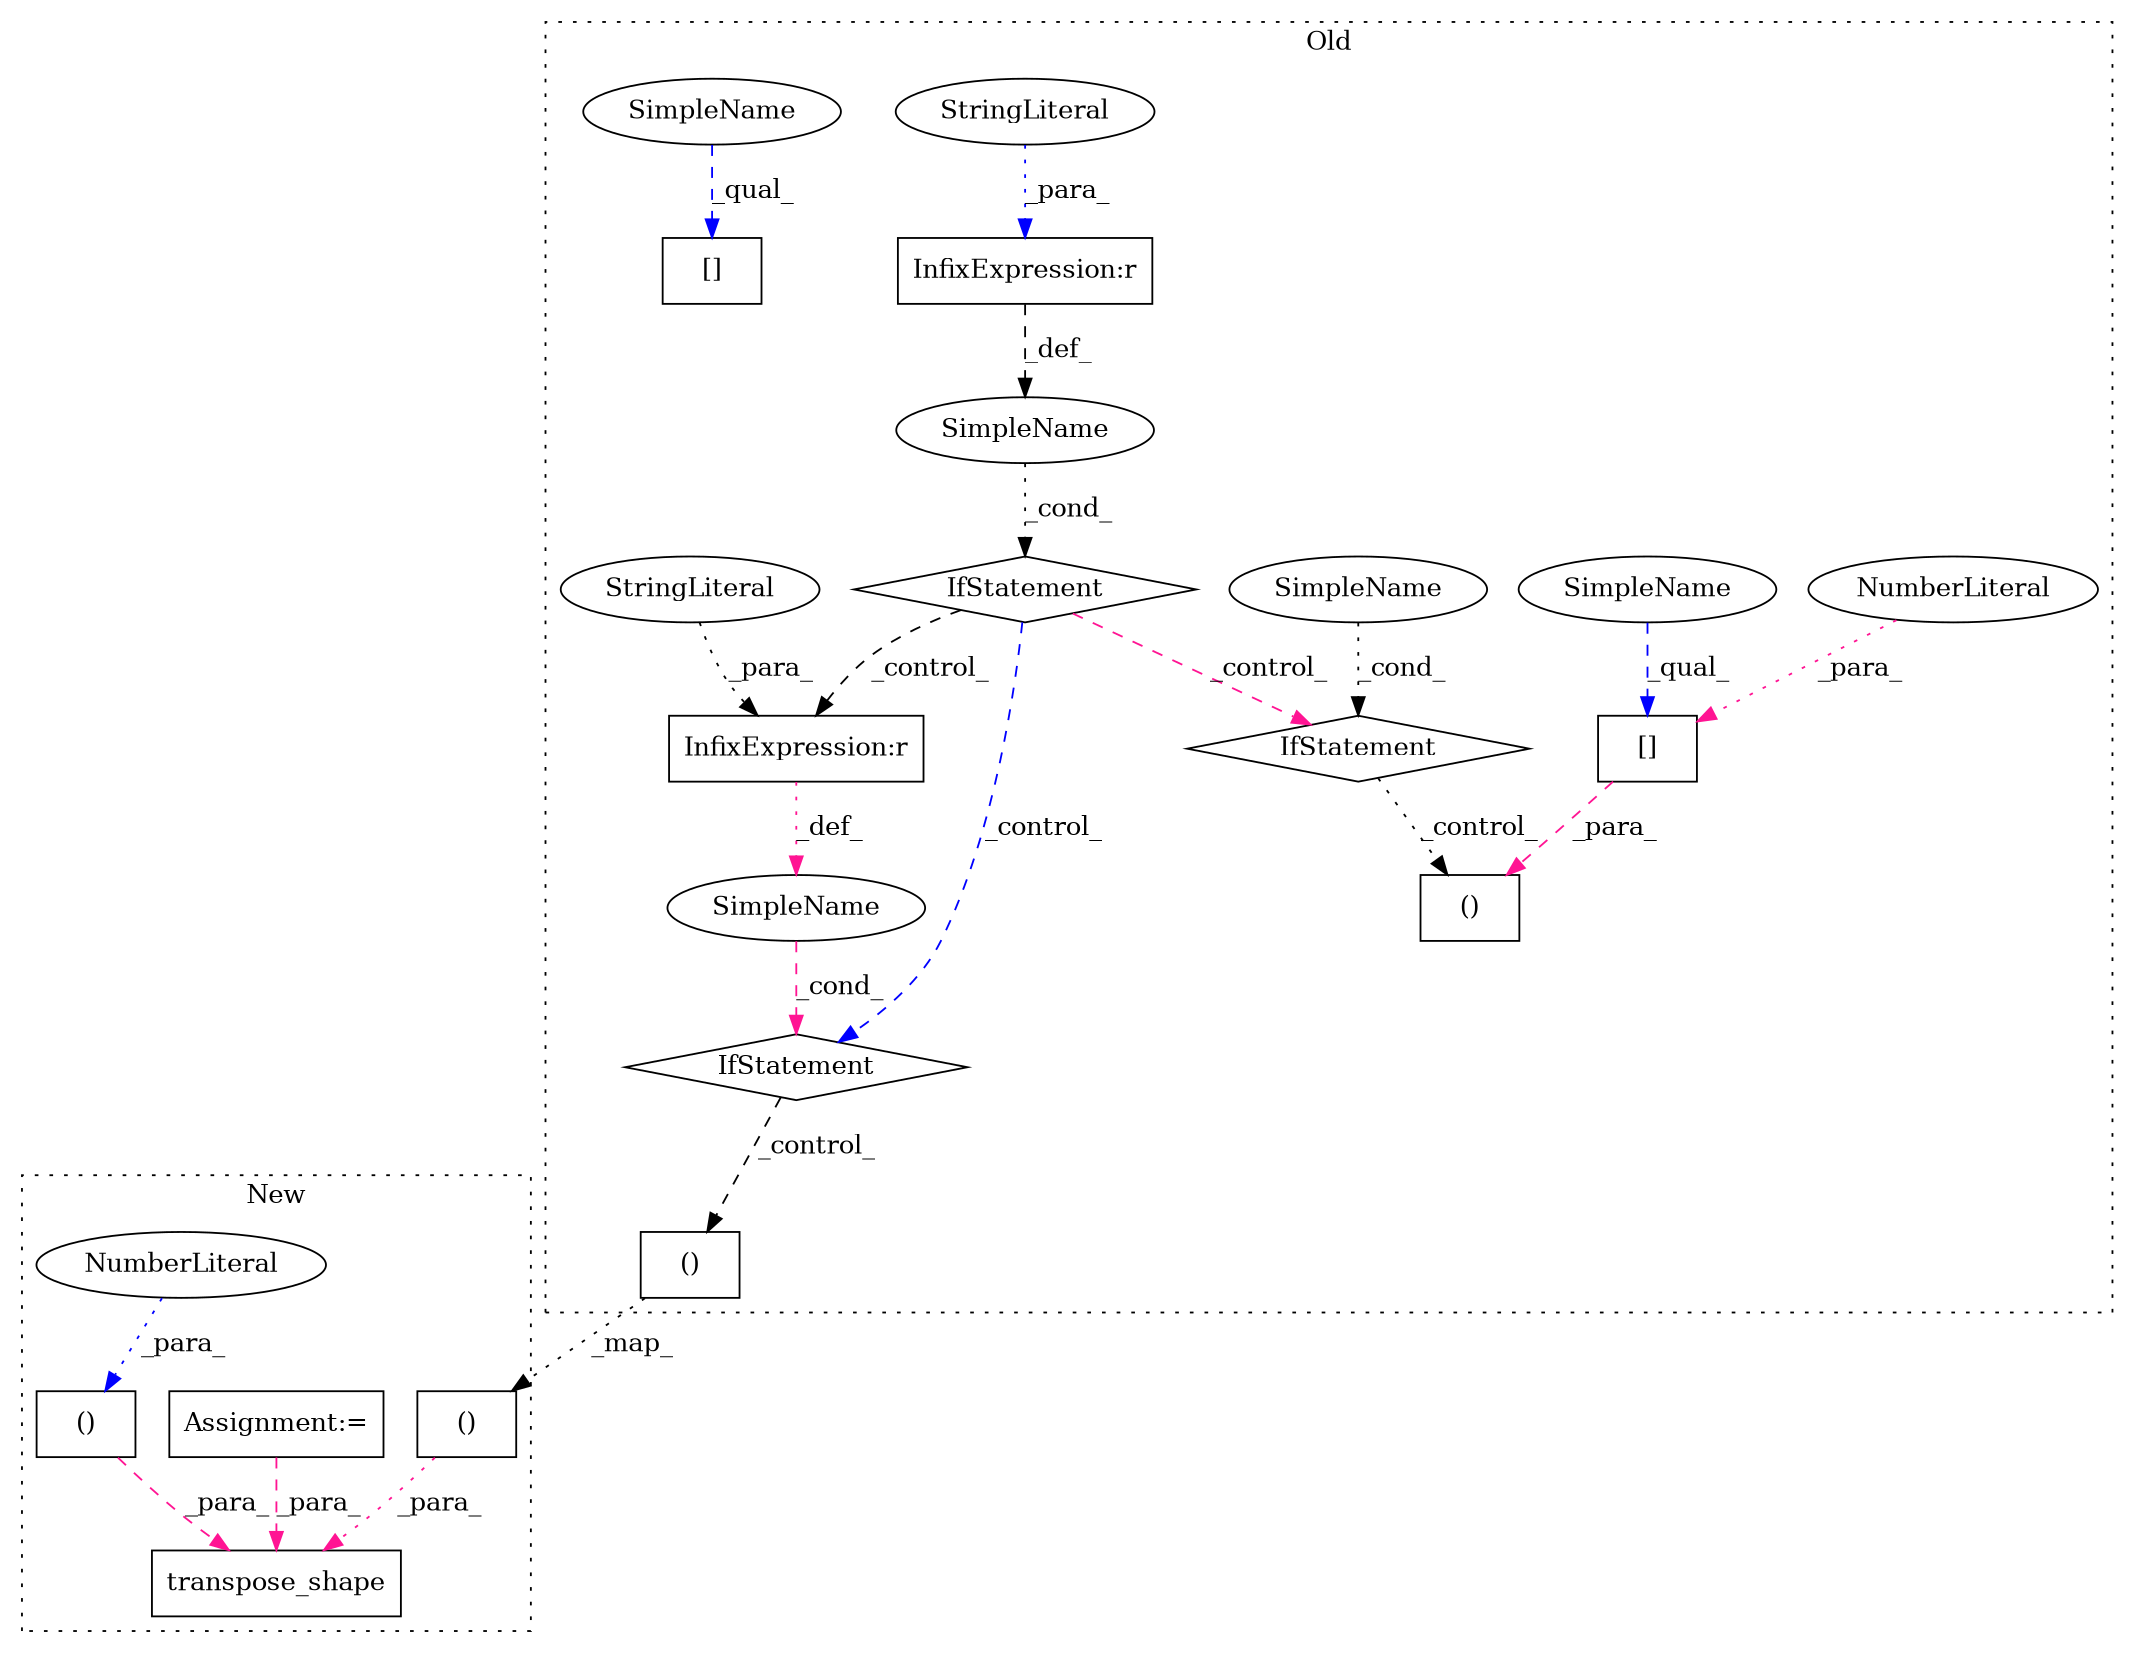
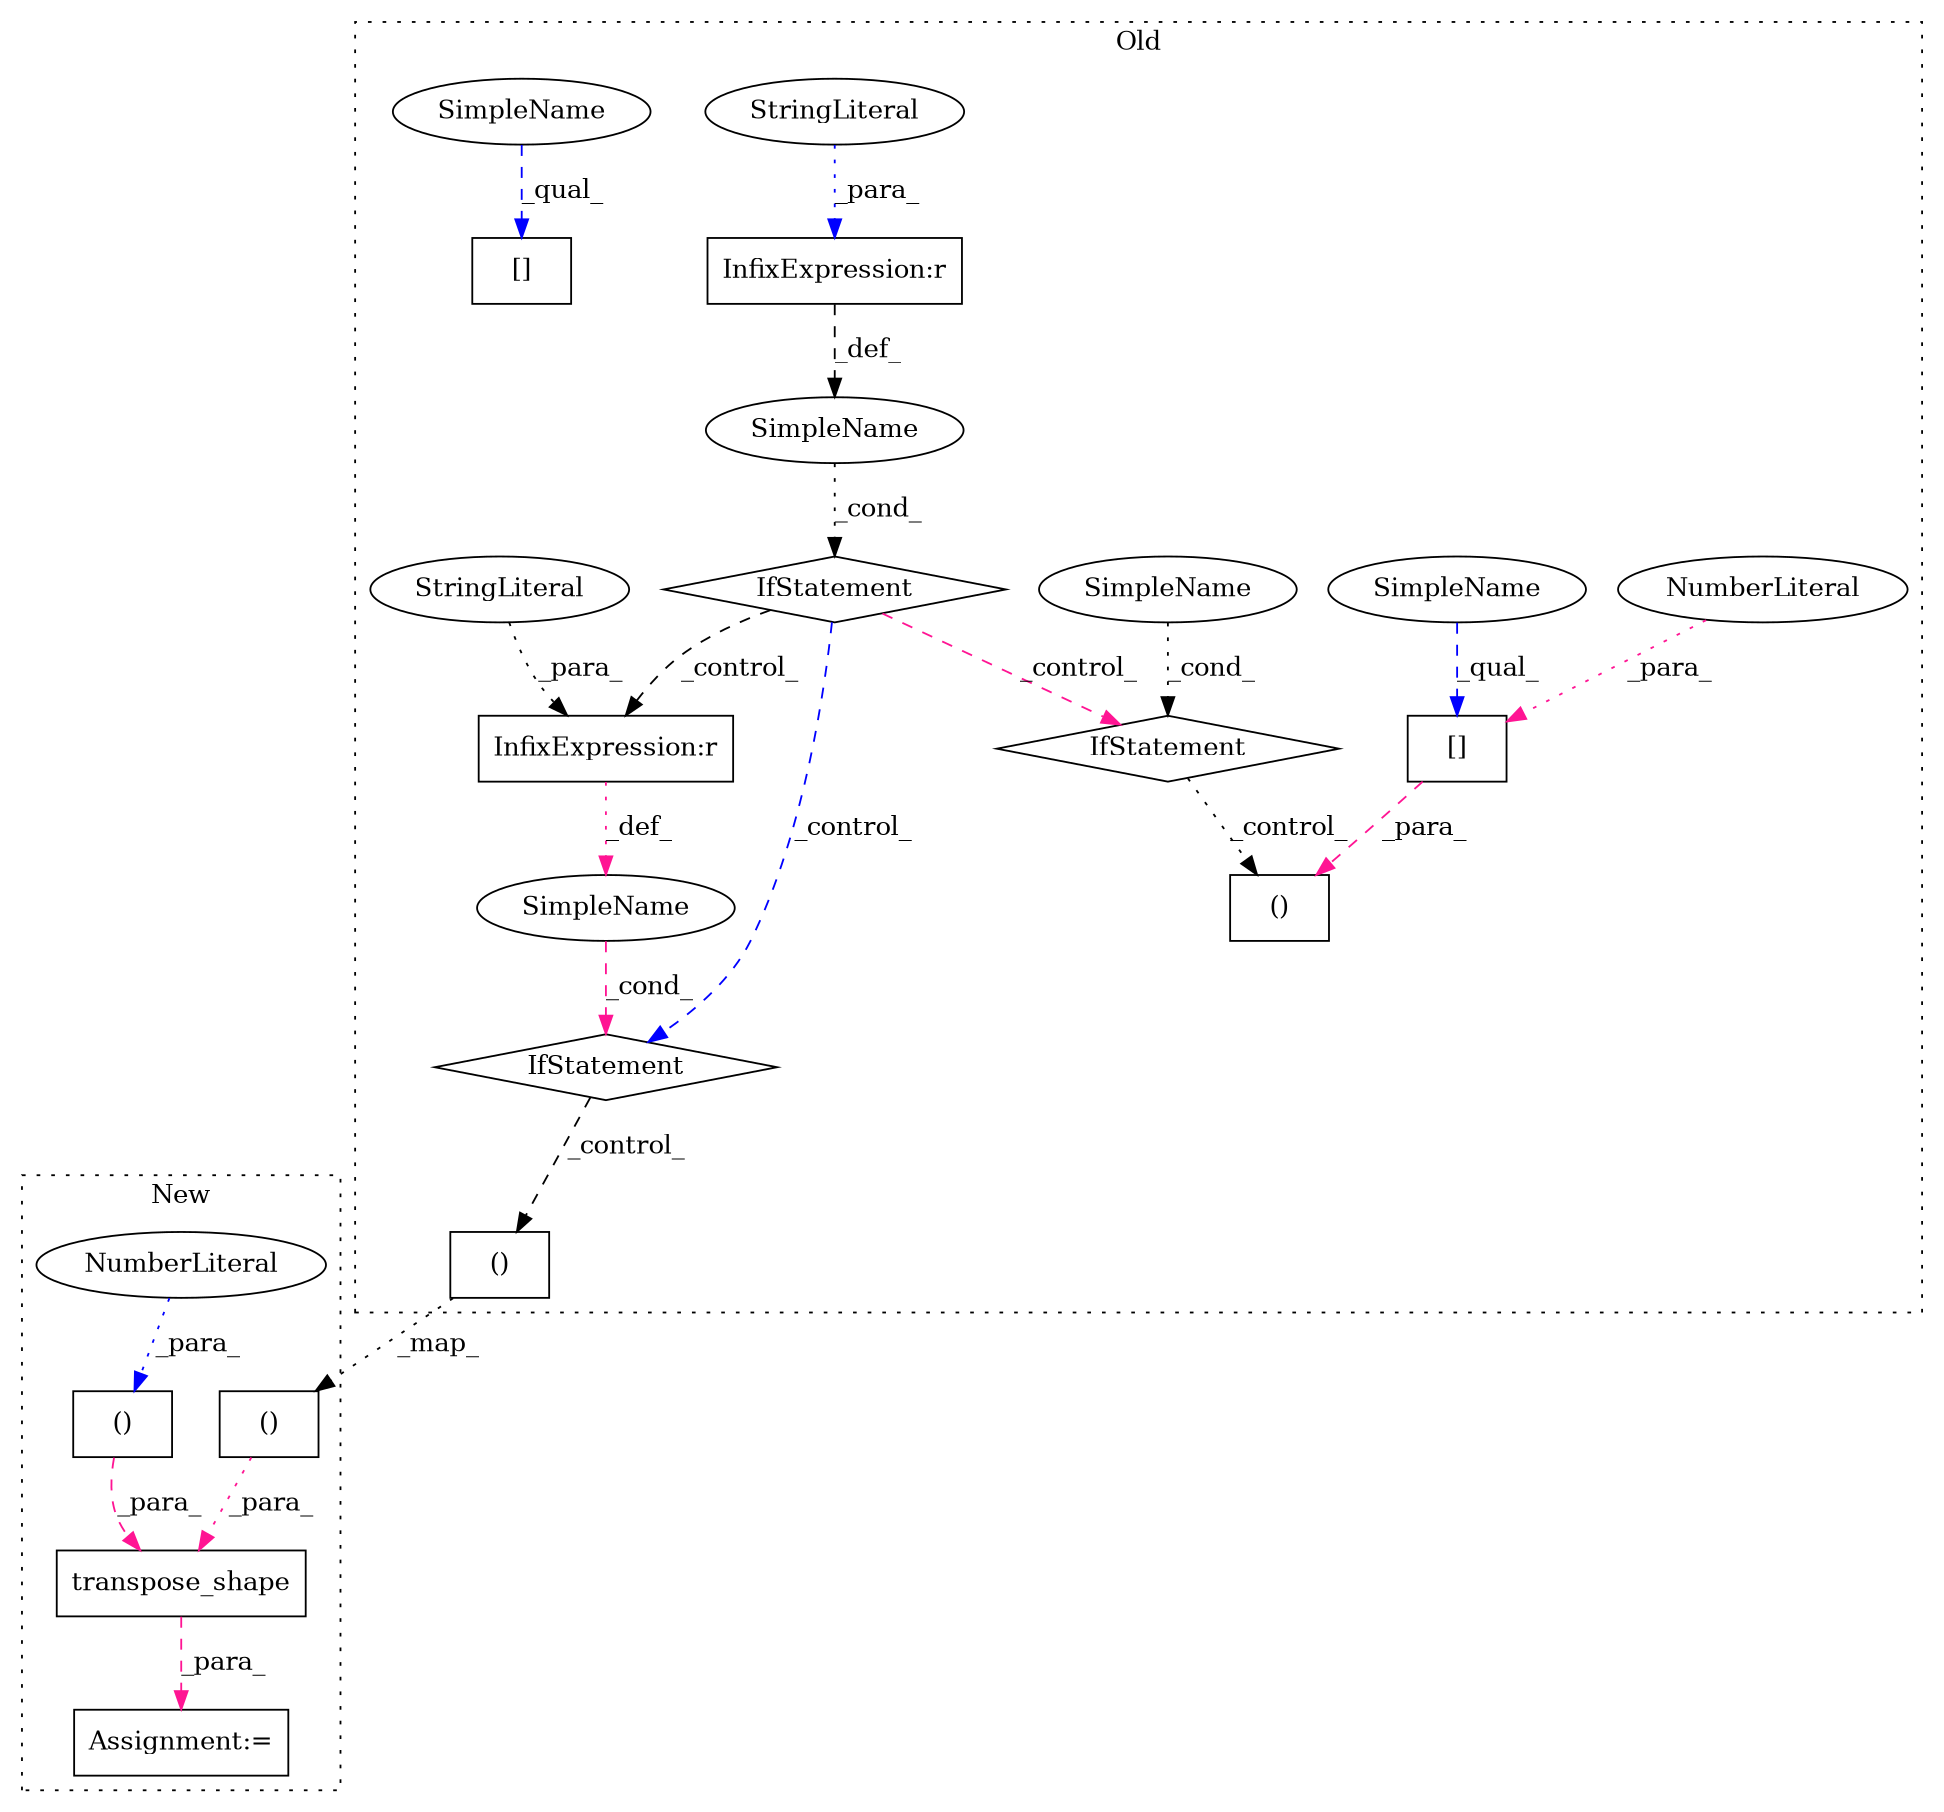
edge "Assignment:=" -> "transpose_shape": reversed
